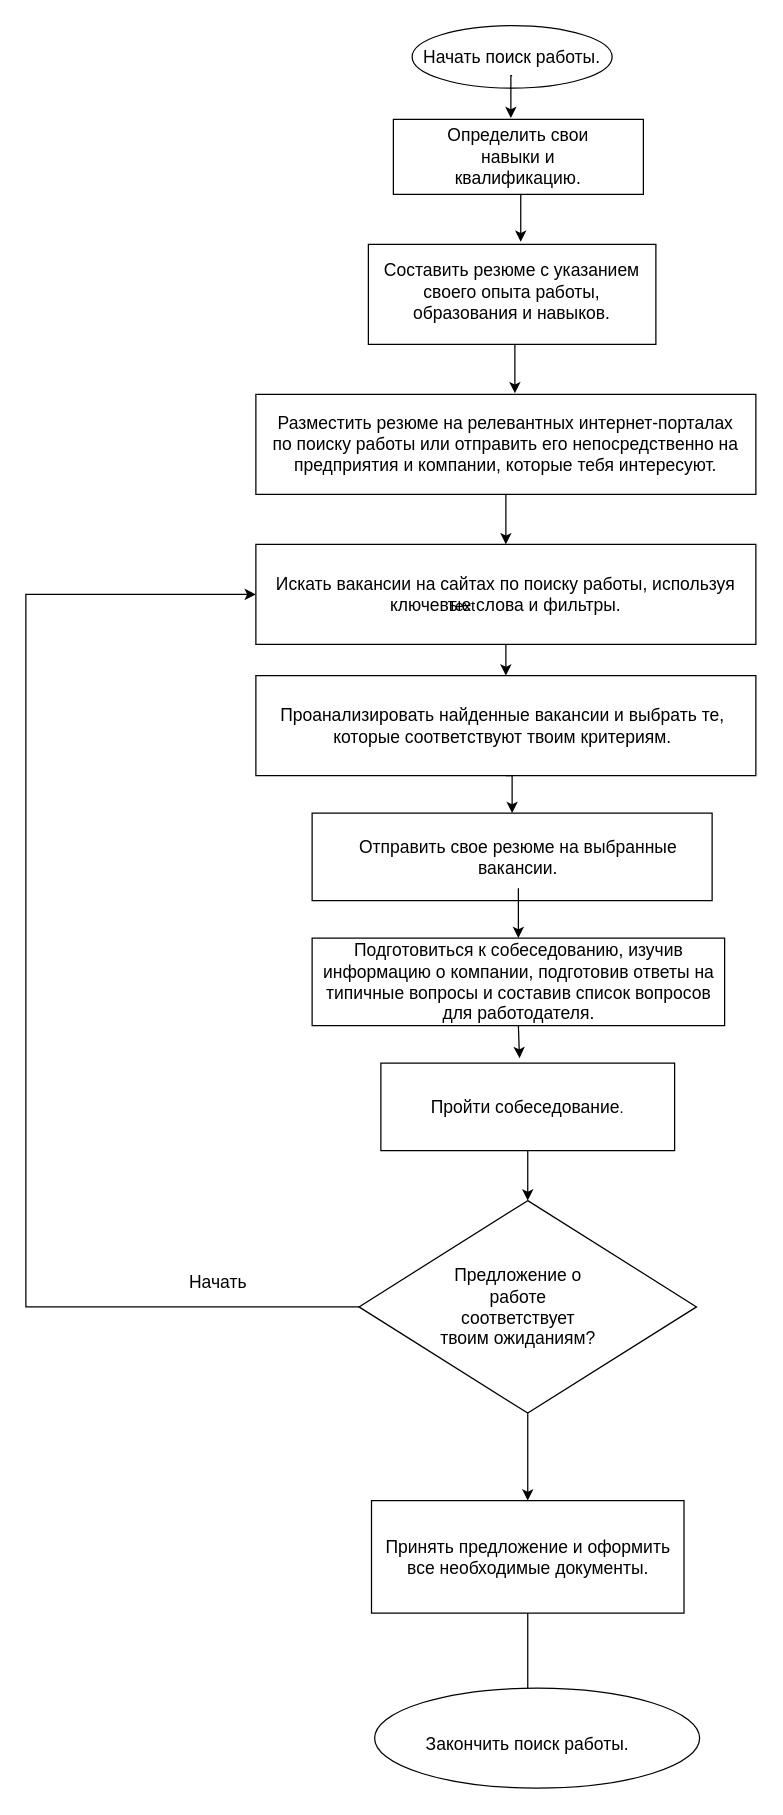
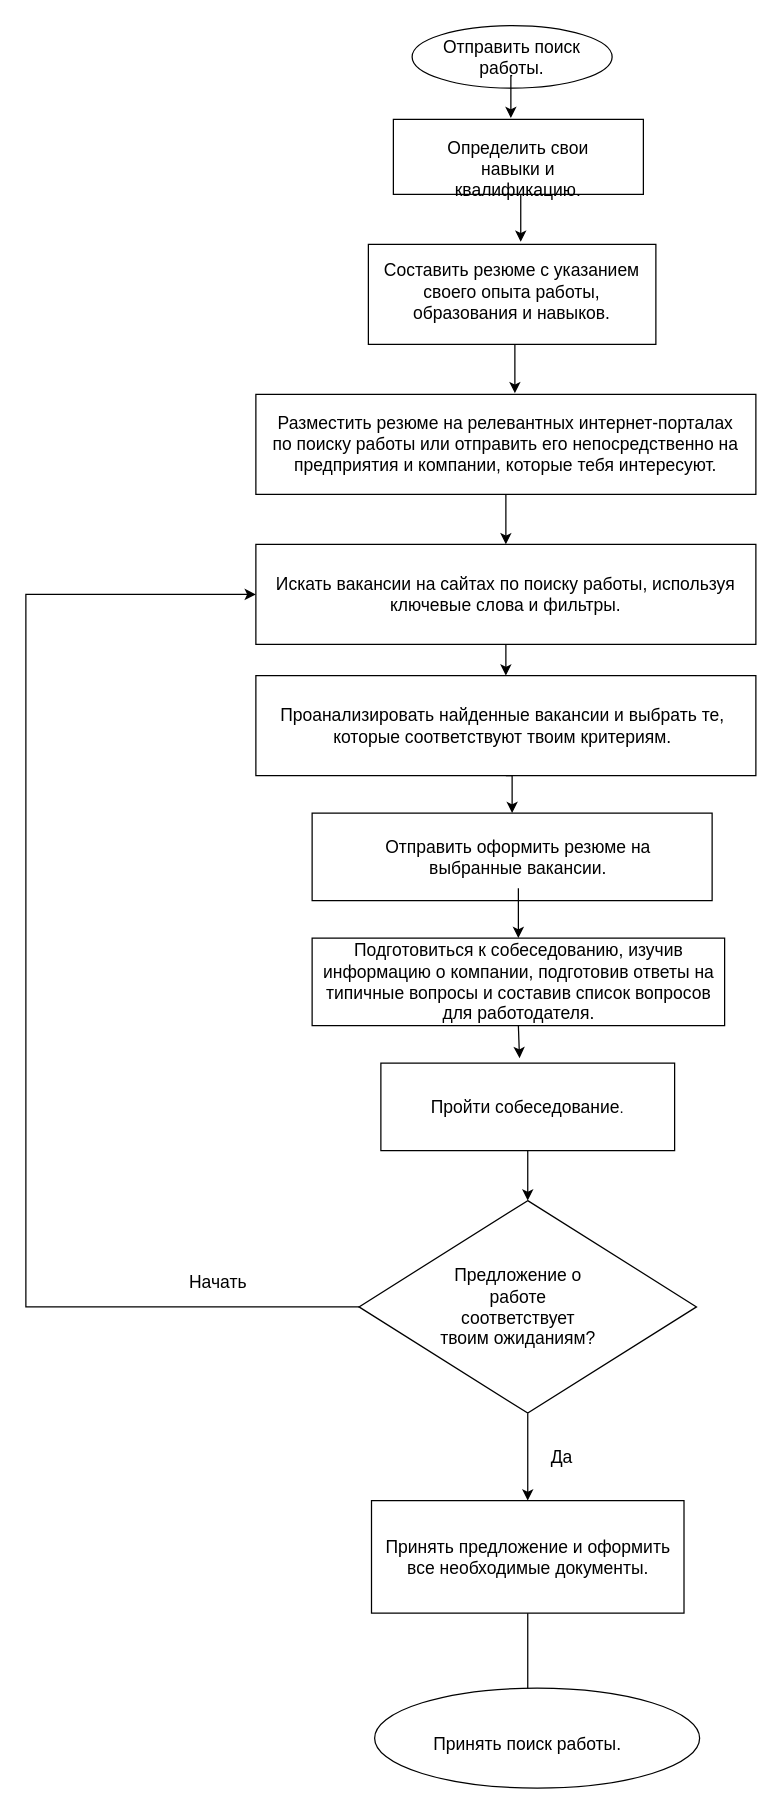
node "Начать поиск работы.": label "Начать поиск работы." -> "Отправить поиск работы."
node "Определить свои навыки и квалификацию.": moved (518, 157) -> (518, 169)
node "Text": removed
node "Отправить свое резюме на выбранные вакансии.": label "Отправить свое резюме на выбранные вакансии." -> "Отправить оформить резюме на выбранные вакансии."
node "Да": added
node "Закончить поиск работы.": label "Закончить поиск работы." -> "Принять поиск работы."
